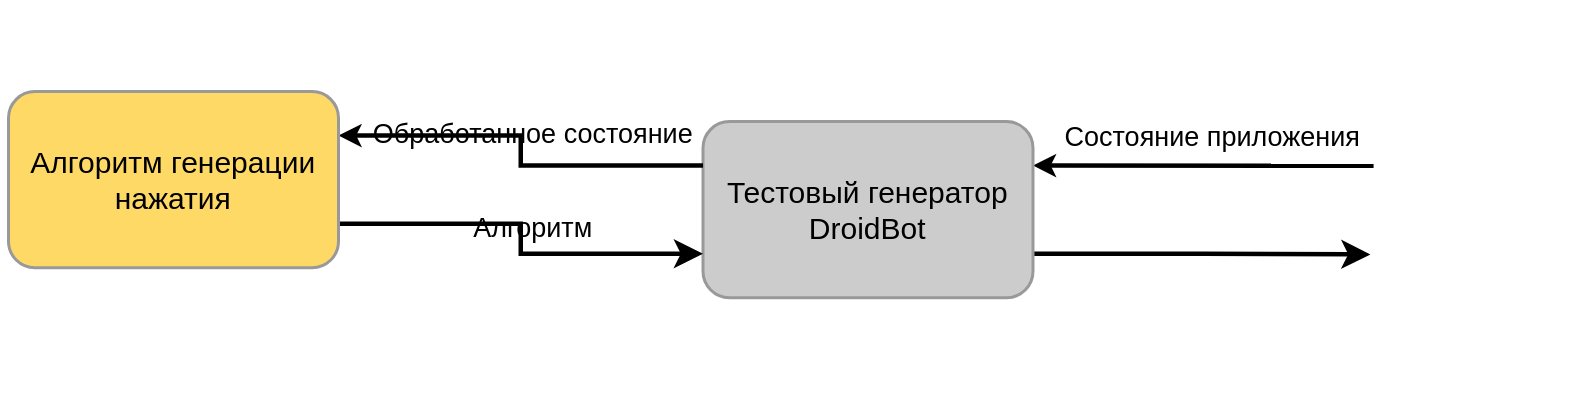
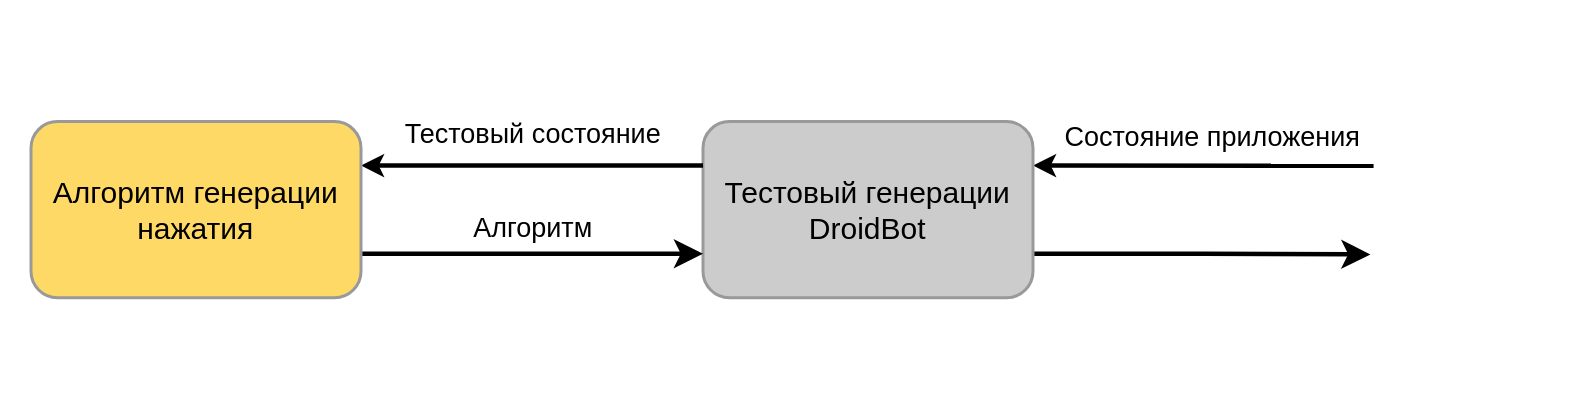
node "Обработанное состояние": label "Обработанное состояние" -> "Тестовый состояние"
node "Алгоритм генерации нажатия": moved (173, 180) -> (196, 210)
node "Тестовый генератор DroidBot": label "Тестовый генератор DroidBot" -> "Тестовый генерации DroidBot"
